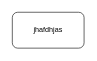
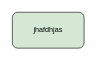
node "jhafdhjas": fillcolor #ffffff -> #d5e8d4
